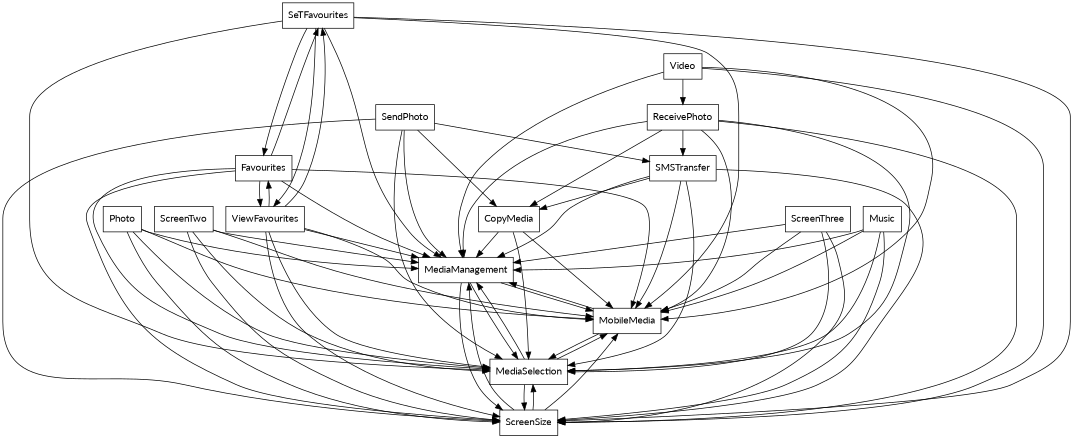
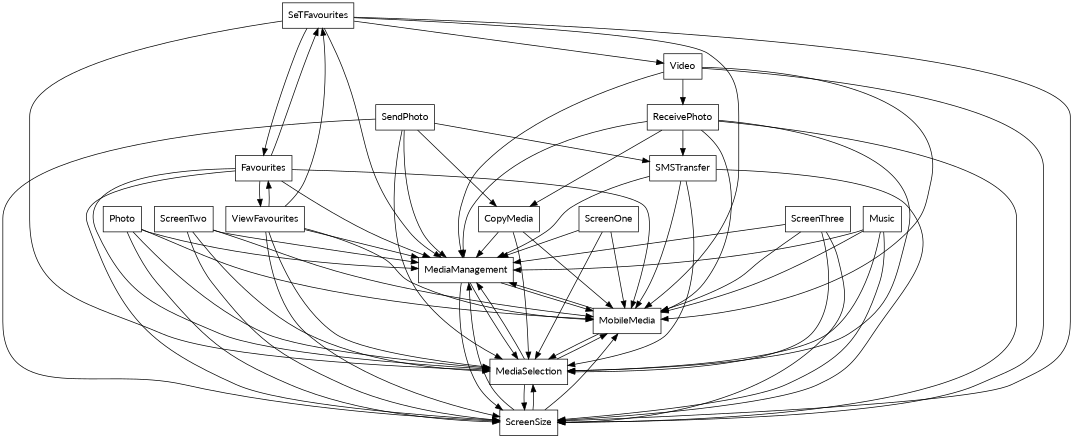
edge "SeTFavourites" -> "ViewFavourites": now "SeTFavourites" -> "Video"
edge "SMSTransfer" -> "CopyMedia": removed
node "ScreenOne": added
